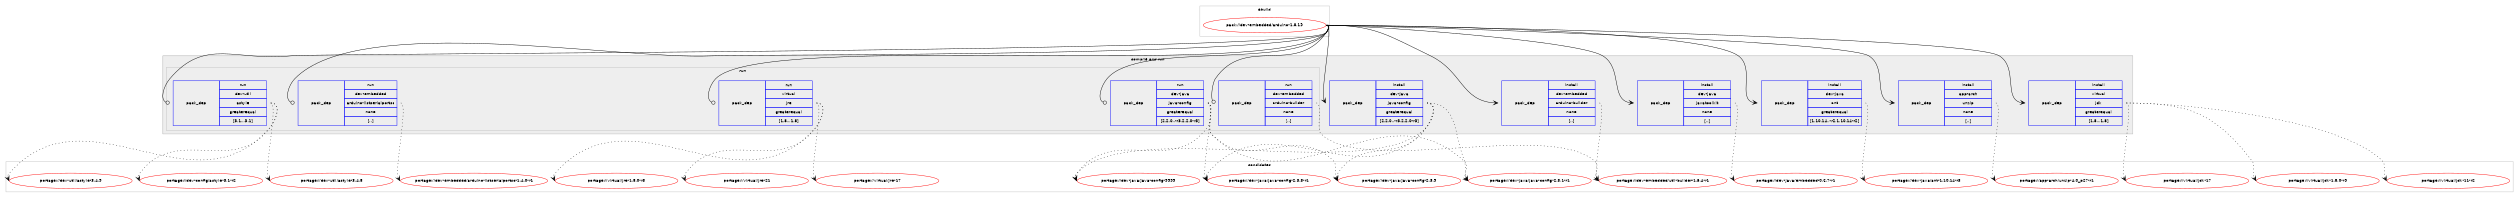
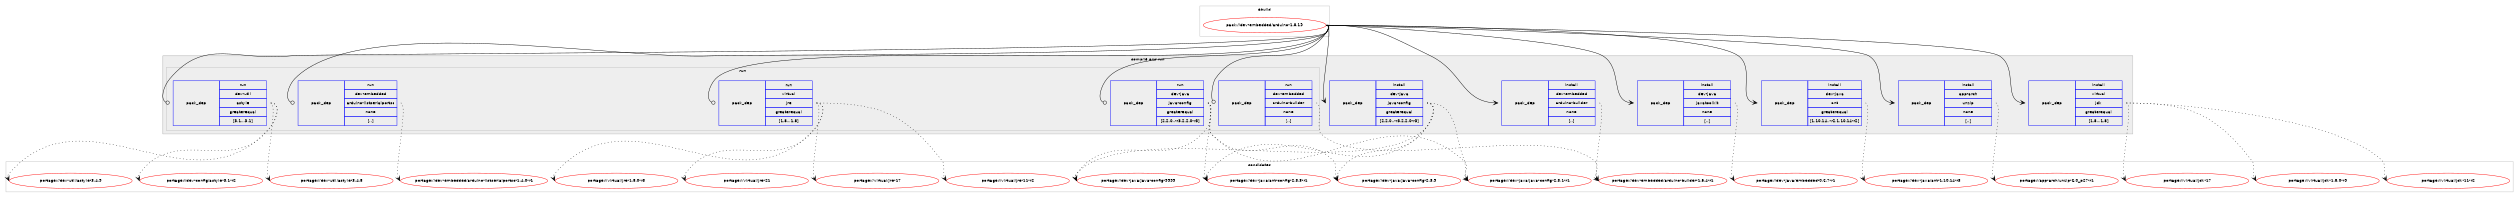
node "portage://virtual/jre-11-r2": added
node "portage://dev-java/java-config-2.3.3-r1": label "portage://dev-java/java-config-2.3.3-r1" -> "portage://dev-java/ant-config-2.3.3-r1"
node "portage://dev-embedded/util-builder-1.5.4-r1": label "portage://dev-embedded/util-builder-1.5.4-r1" -> "portage://dev-embedded/arduino-builder-1.5.4-r1"
node "portage://app-arch/unzip-4.0_p27-r1": label "portage://app-arch/unzip-4.0_p27-r1" -> "portage://app-arch/unzip-6.0_p27-r1"
